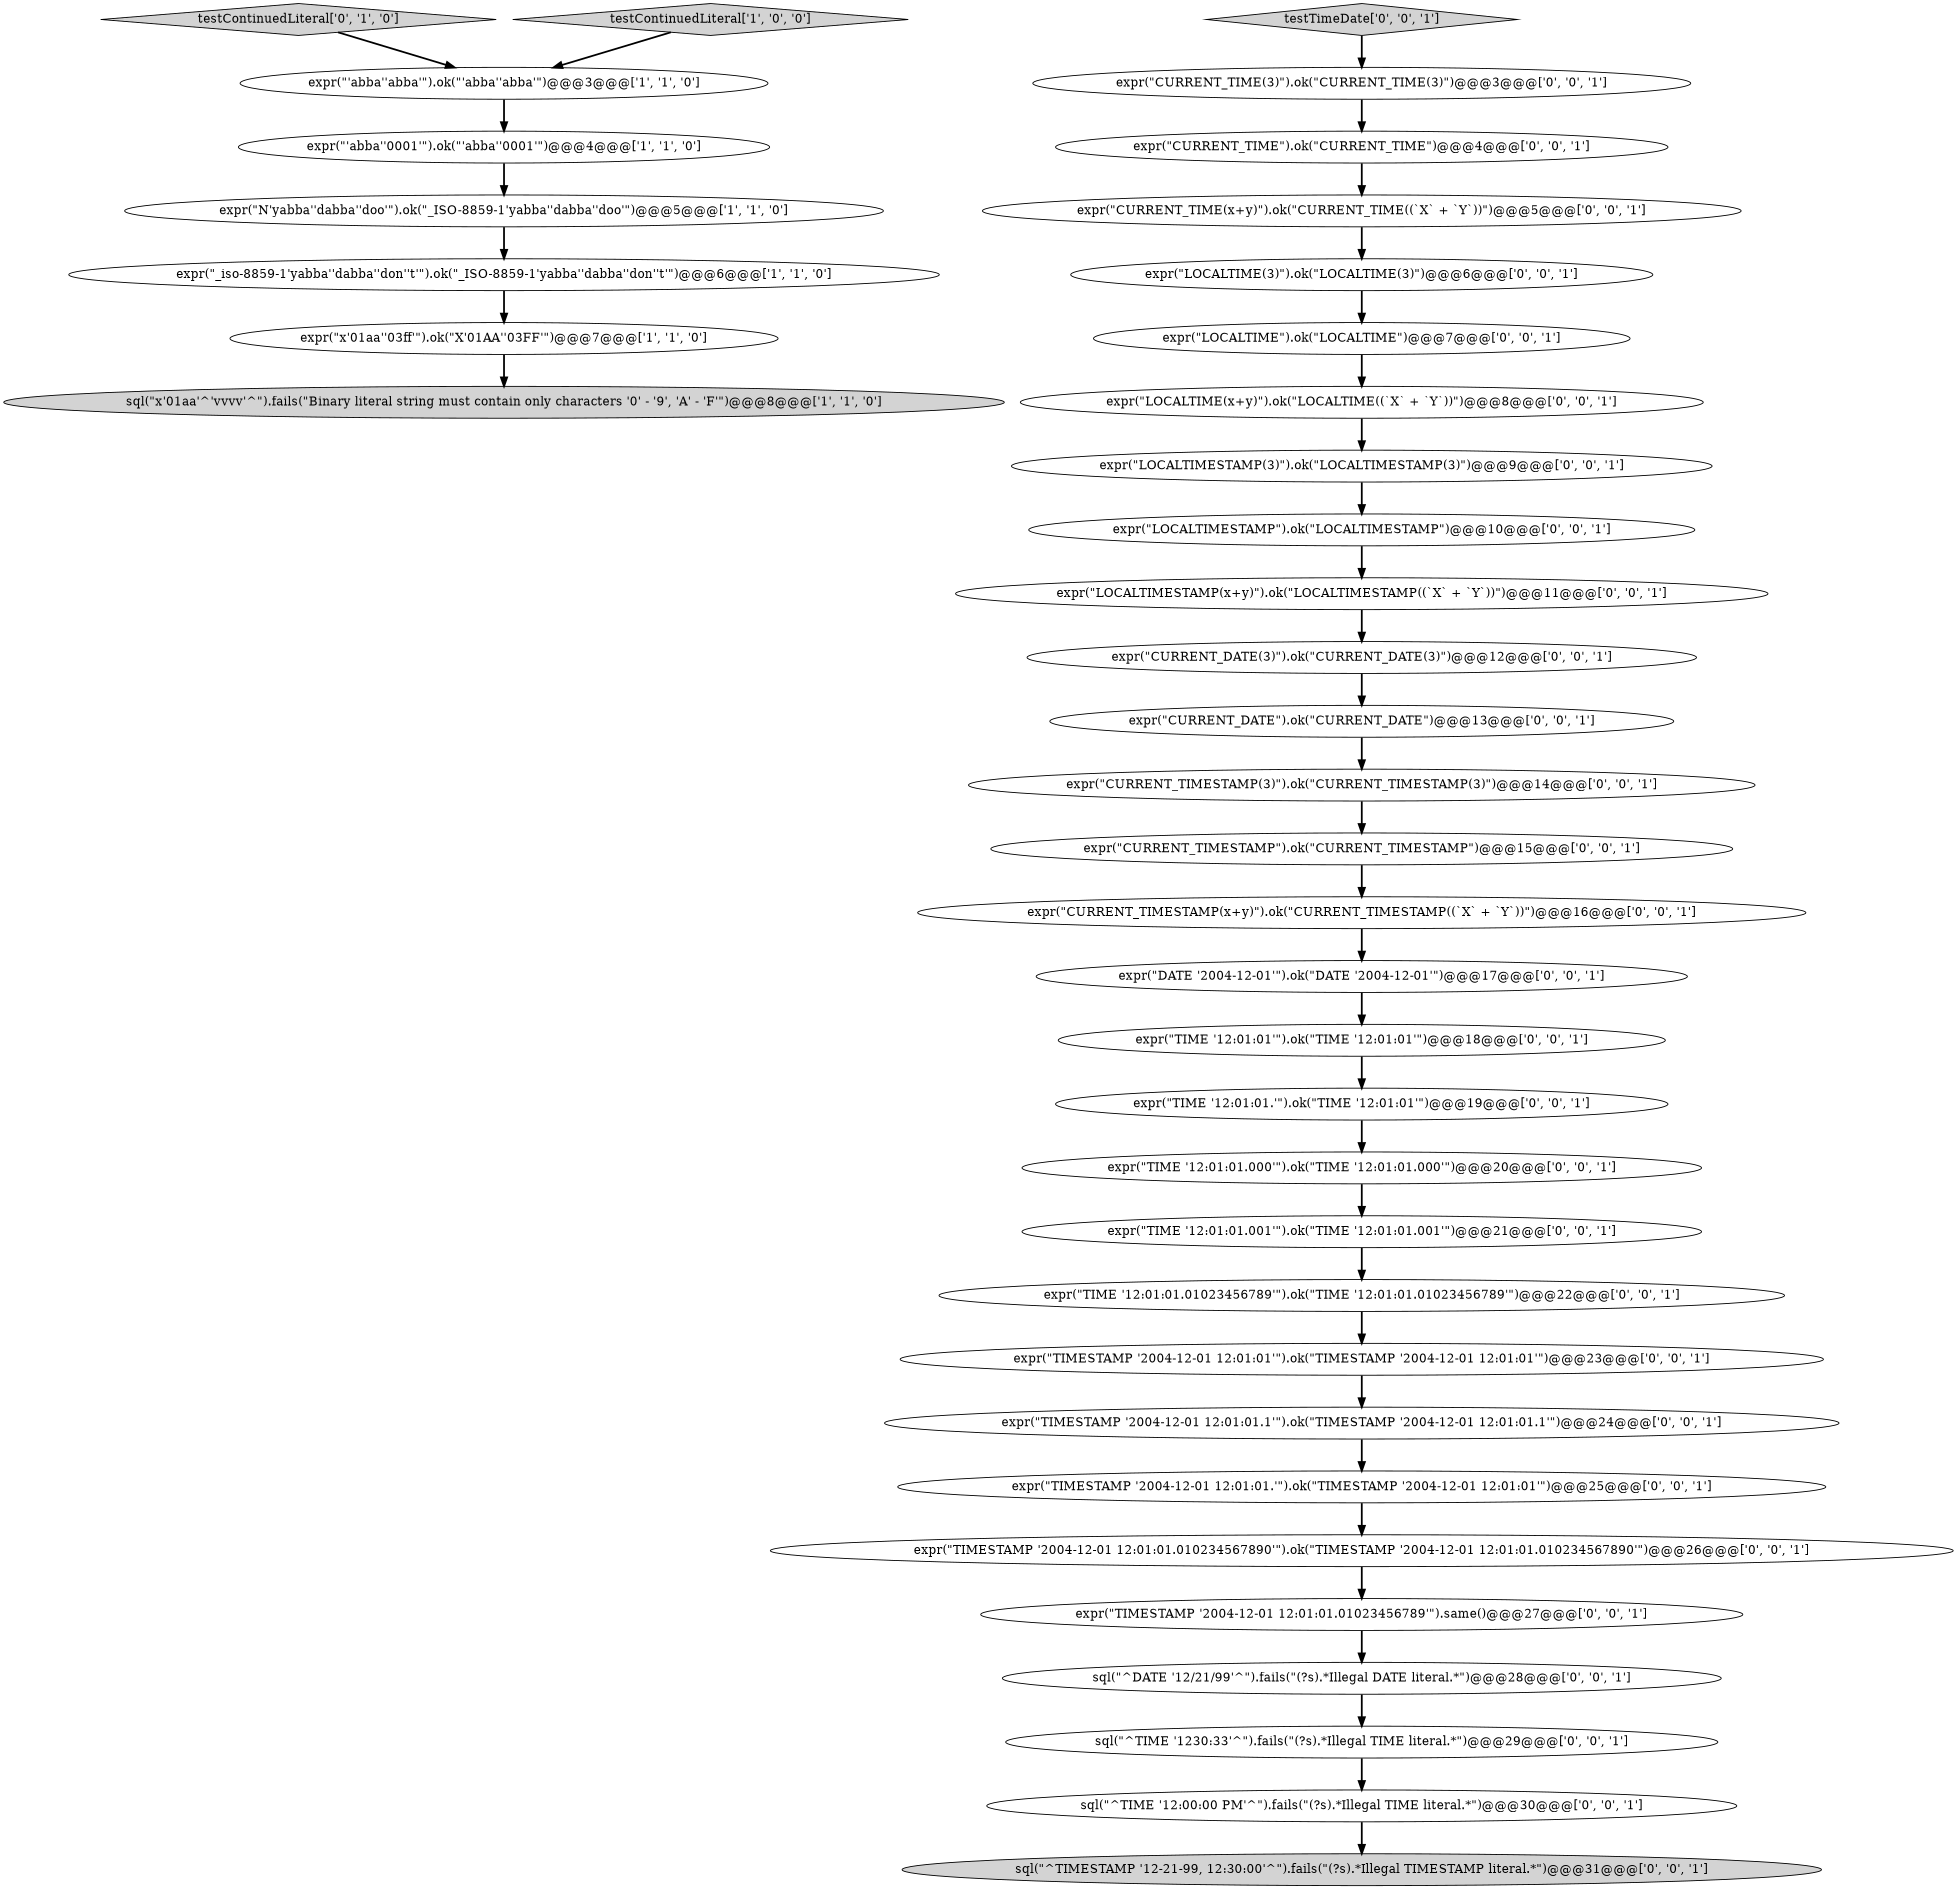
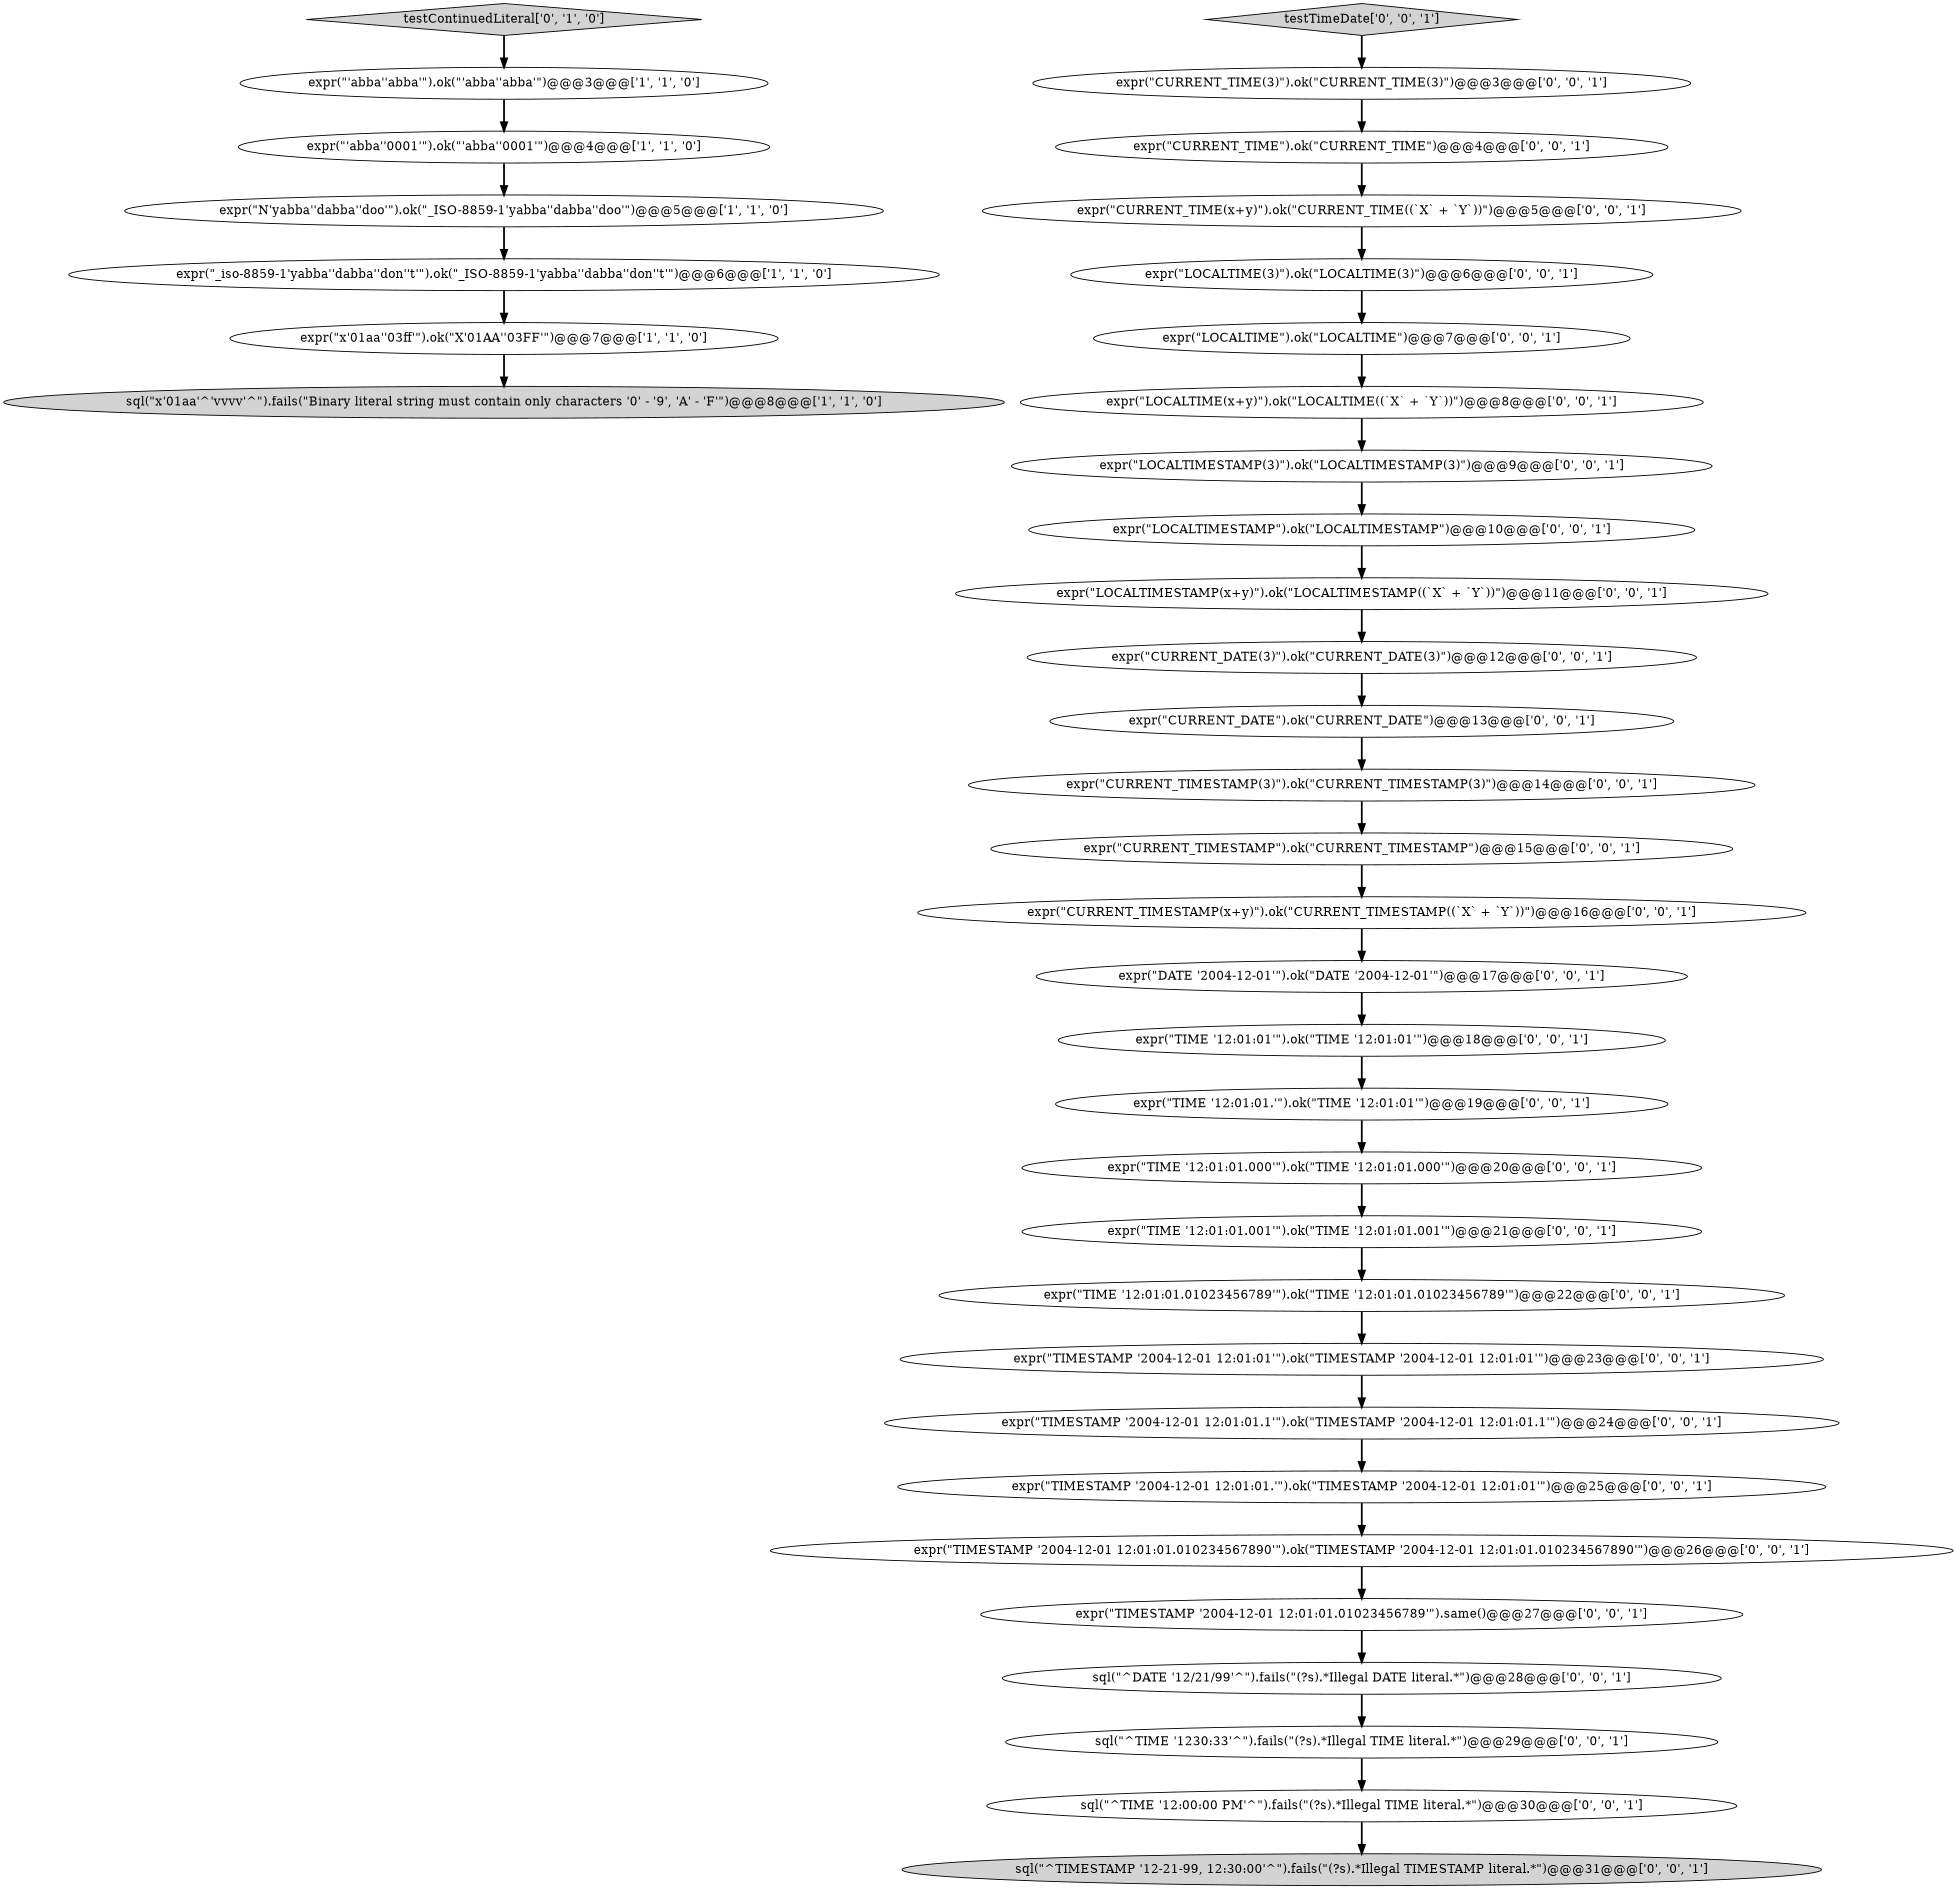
node "testContinuedLiteral['1', '0', '0']": removed
